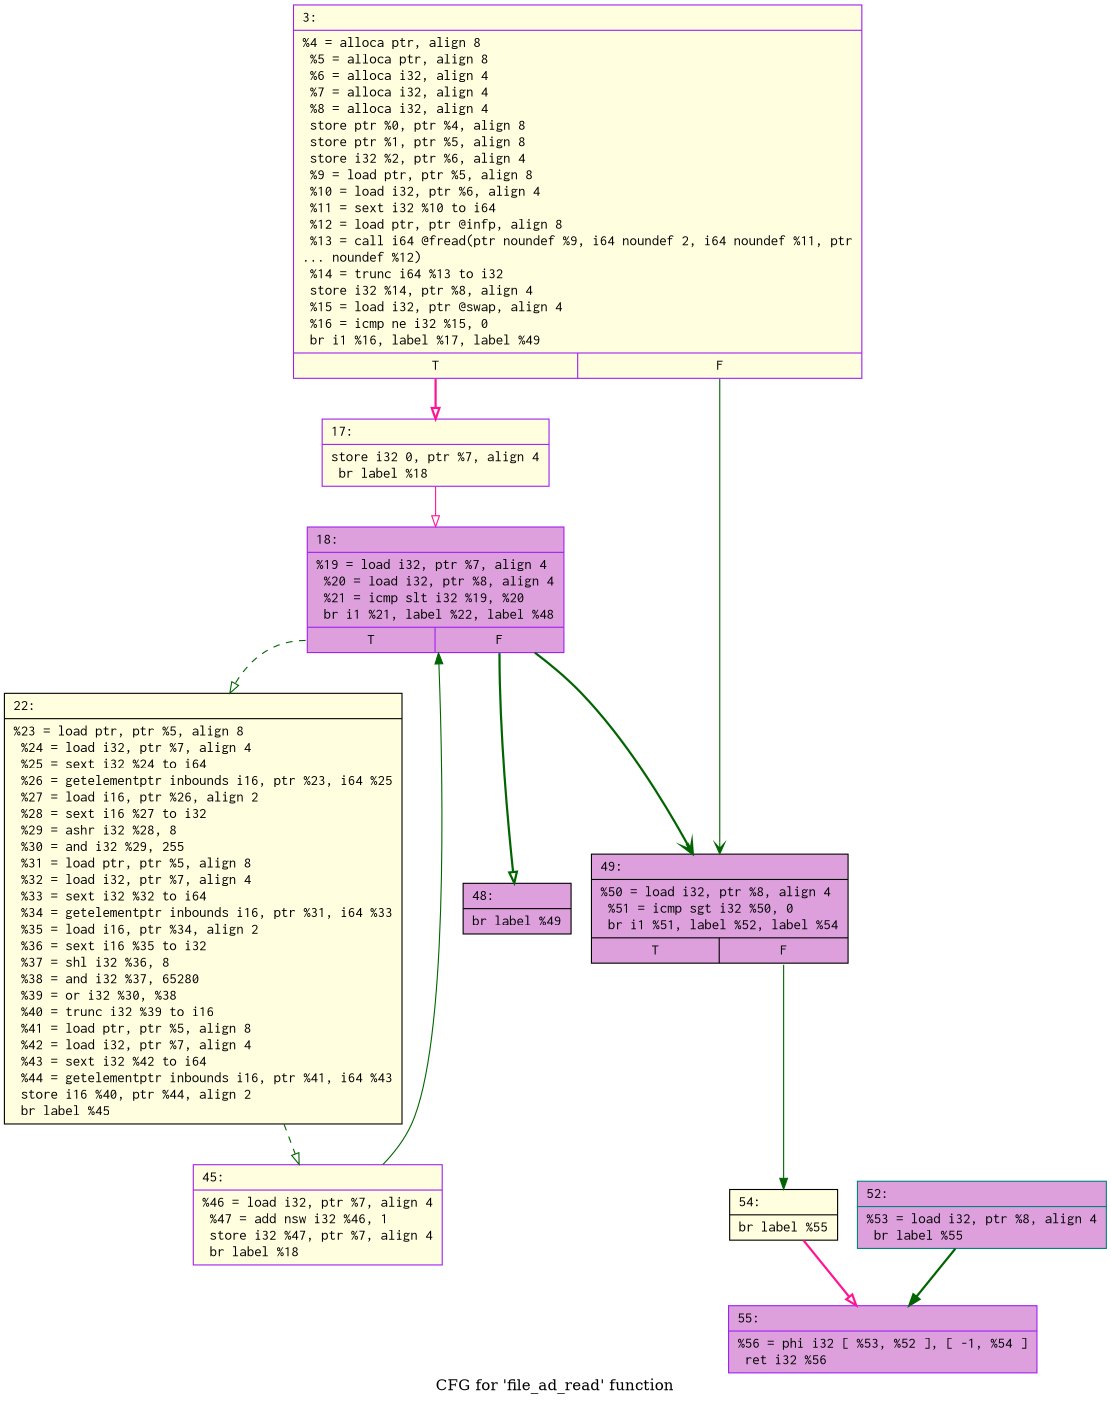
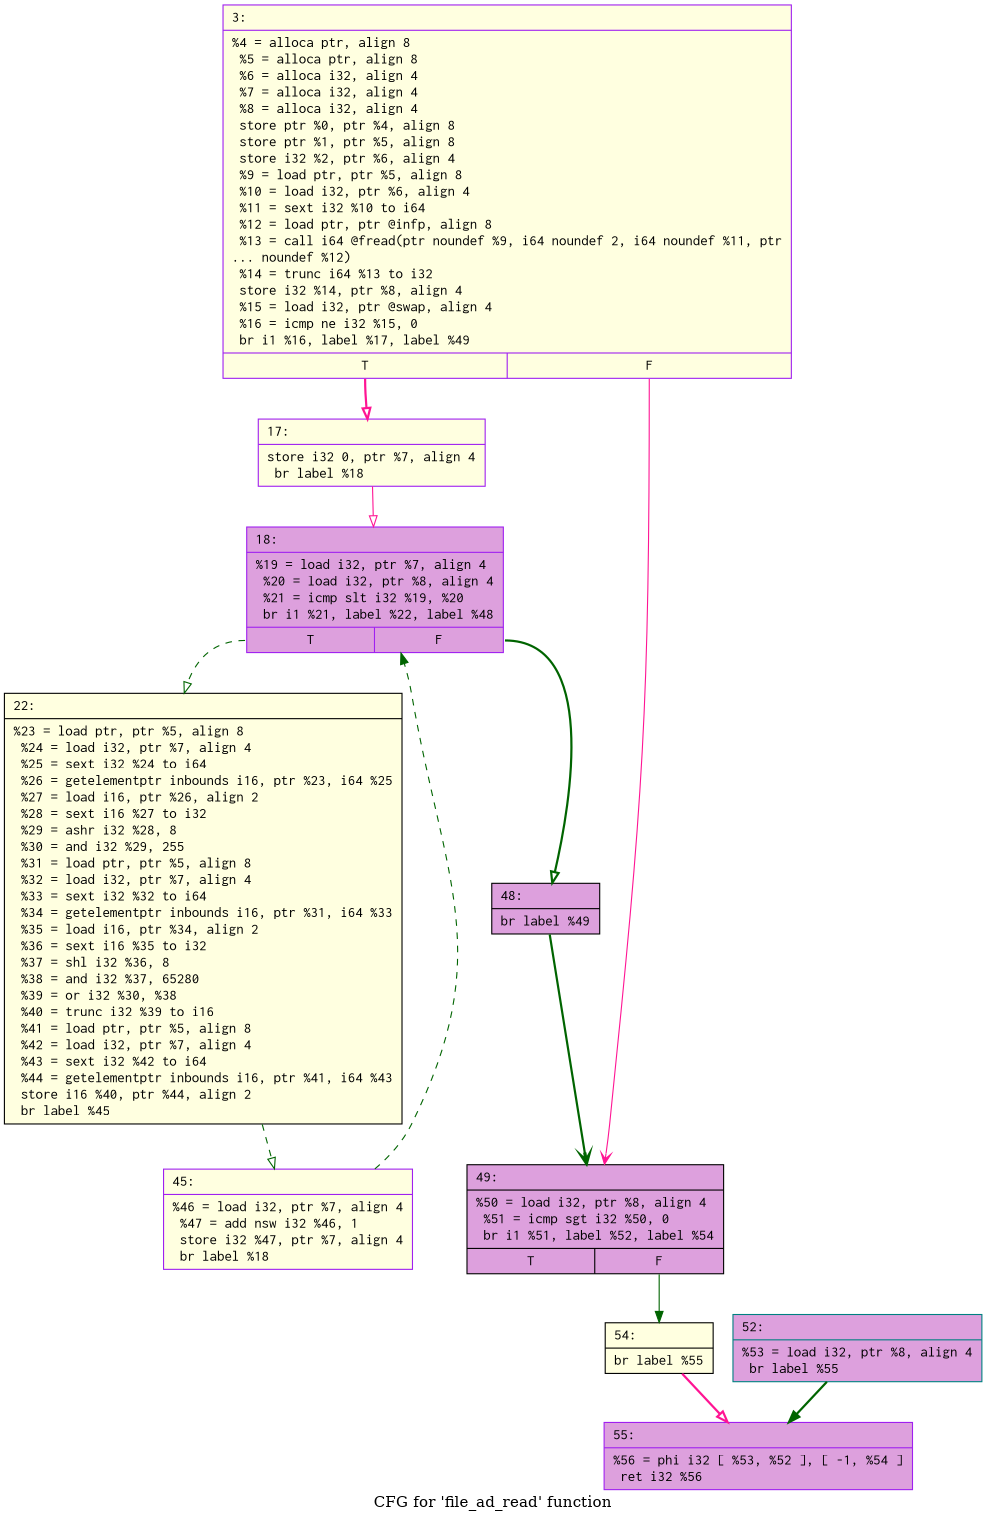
edge "3:" -> "49:": color darkgreen -> deeppink
edge "18:" -> "49:": now "48:" -> "49:"
edge "45:" -> "18:": style solid -> dashed
